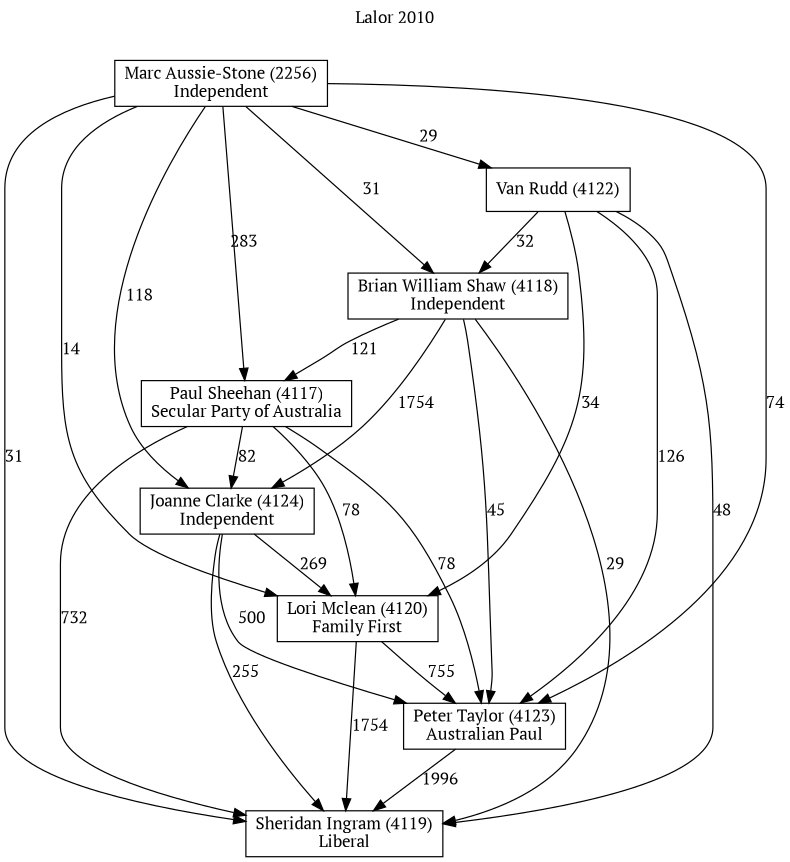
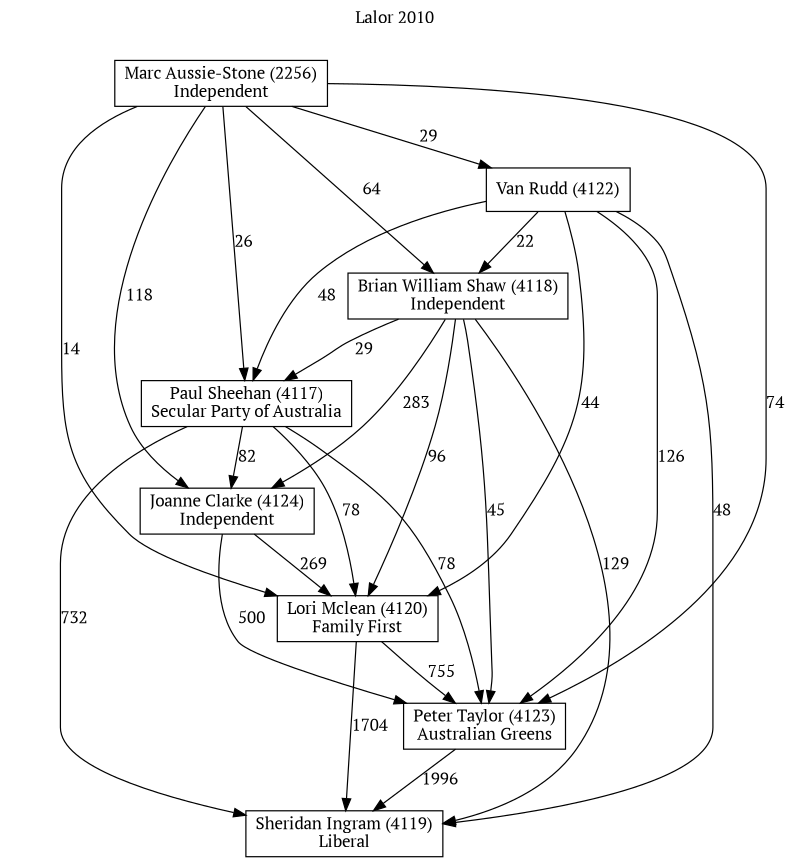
edge "Marc Aussie-Stone (2256) Independent" -> "Brian William Shaw (4118) Independent": label "31" -> "64"
edge "Marc Aussie-Stone (2256) Independent" -> "Paul Sheehan (4117) Secular Party of Australia": label "283" -> "26"
edge "Van Rudd (4122)" -> "Brian William Shaw (4118) Independent": label "32" -> "22"
edge "Van Rudd (4122)" -> "Paul Sheehan (4117) Secular Party of Australia": added, label "48"
edge "Brian William Shaw (4118) Independent" -> "Paul Sheehan (4117) Secular Party of Australia": label "121" -> "29"
edge "Brian William Shaw (4118) Independent" -> "Joanne Clarke (4124) Independent": label "1754" -> "283"
edge "Van Rudd (4122)" -> "Lori Mclean (4120) Family First": label "34" -> "44"
edge "Brian William Shaw (4118) Independent" -> "Lori Mclean (4120) Family First": added, label "96"
edge "Marc Aussie-Stone (2256) Independent" -> "Sheridan Ingram (4119) Liberal": removed, label "31"
edge "Brian William Shaw (4118) Independent" -> "Sheridan Ingram (4119) Liberal": label "29" -> "129"
edge "Joanne Clarke (4124) Independent" -> "Sheridan Ingram (4119) Liberal": removed, label "255"
edge "Lori Mclean (4120) Family First" -> "Sheridan Ingram (4119) Liberal": label "1754" -> "1704"
node "Peter Taylor (4123) Australian Paul": label "Peter Taylor (4123) Australian Paul" -> "Peter Taylor (4123) Australian Greens"
